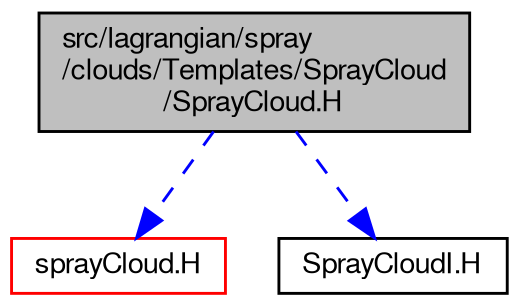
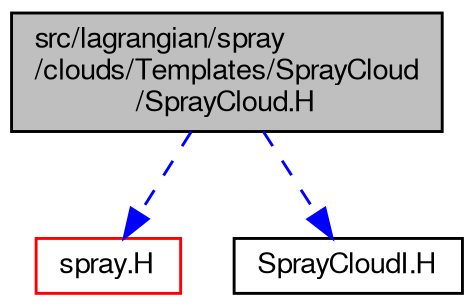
node "sprayCloud.H": label "sprayCloud.H" -> "spray.H"
